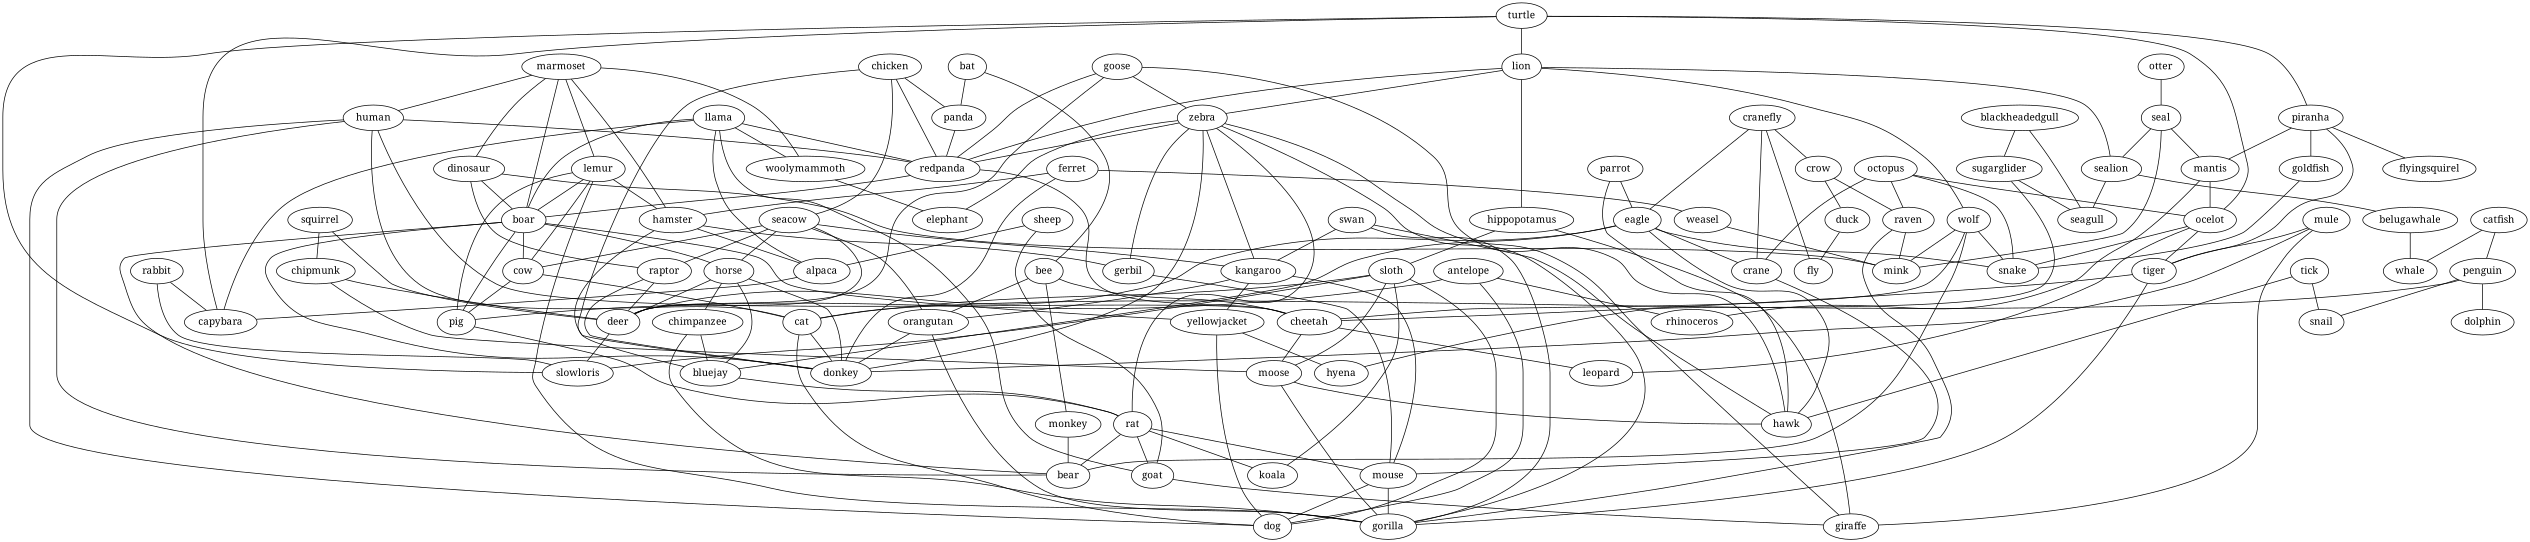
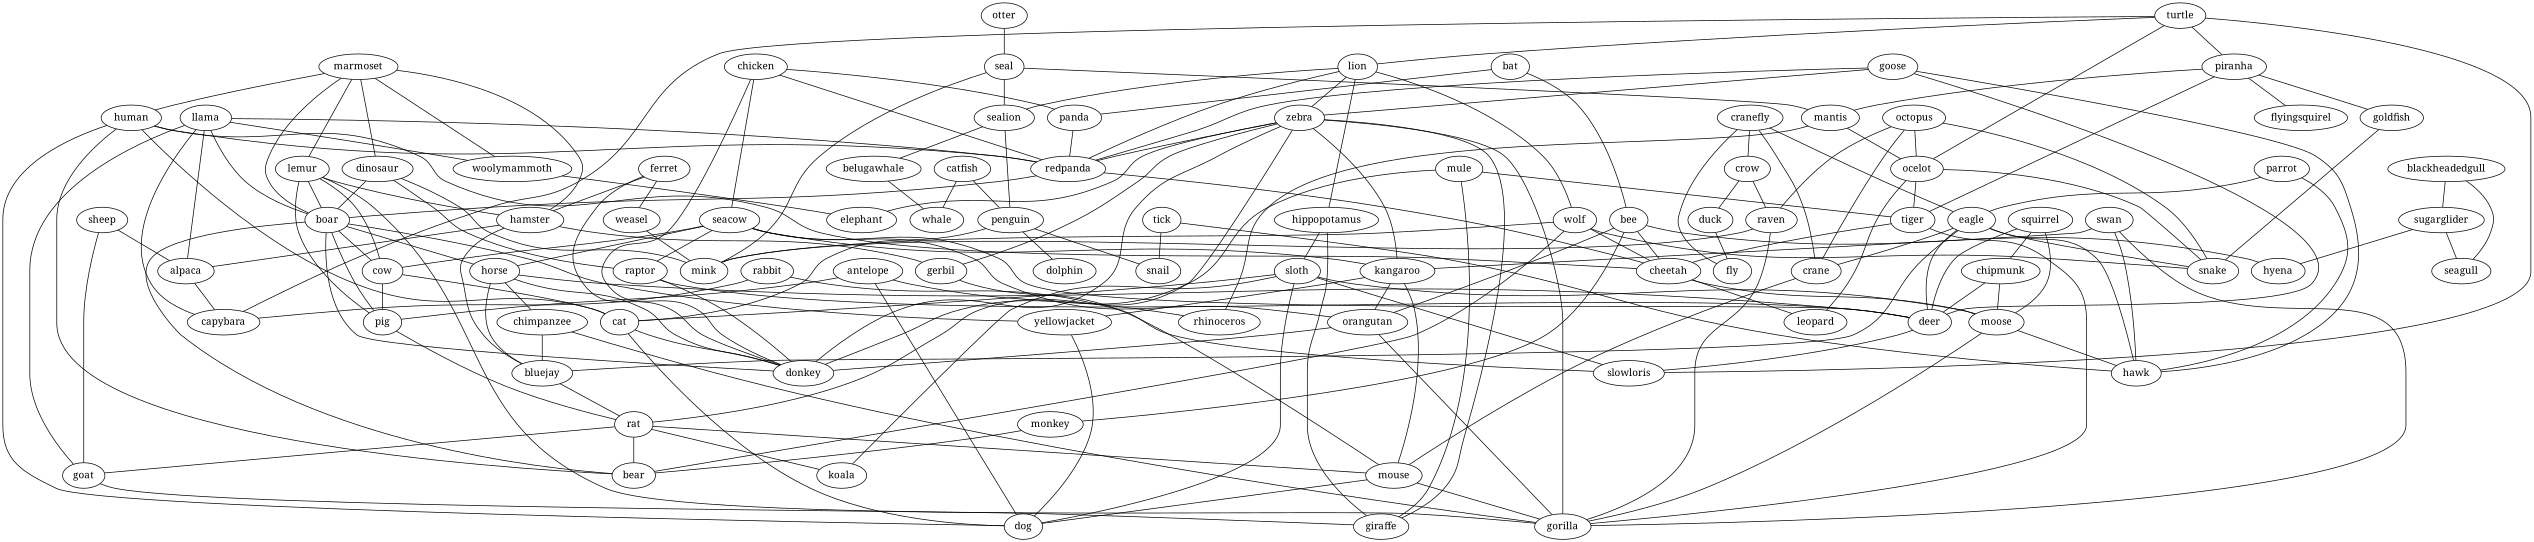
edge "sealion" -- "seagull": now "sealion" -- "penguin"
edge "squirrel" -- "moose": added
edge "yellowjacket" -- "hyena": now "bee" -- "hyena"
